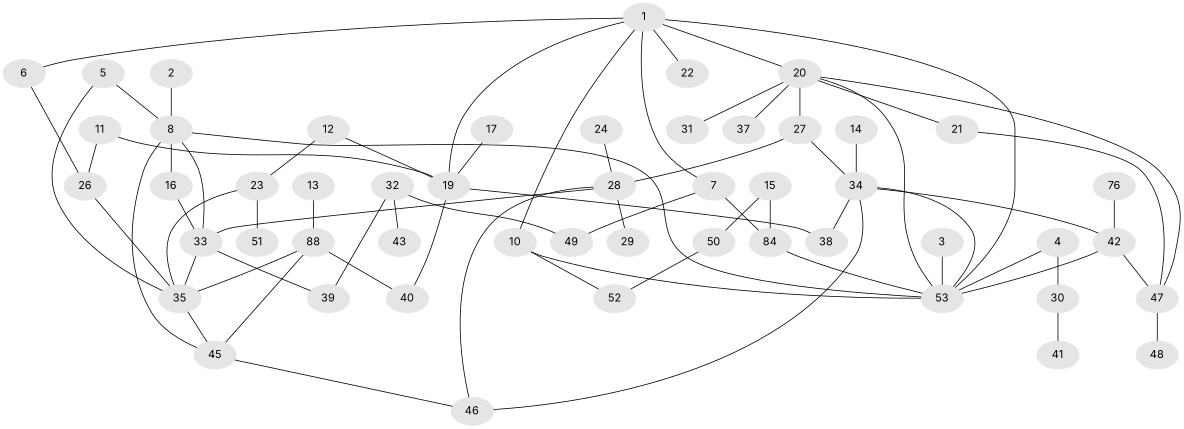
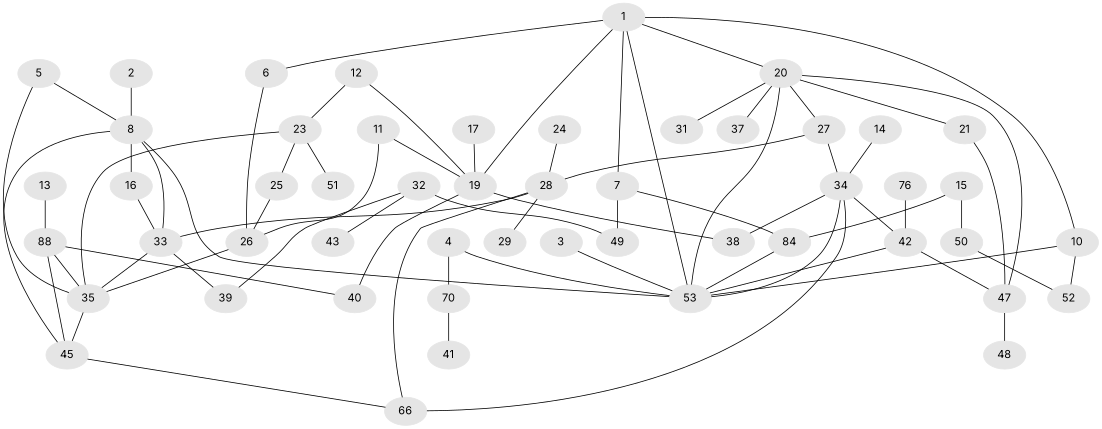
node "22": removed
node "25": added
node "30": label "30" -> "70"
node "46": label "46" -> "66"
